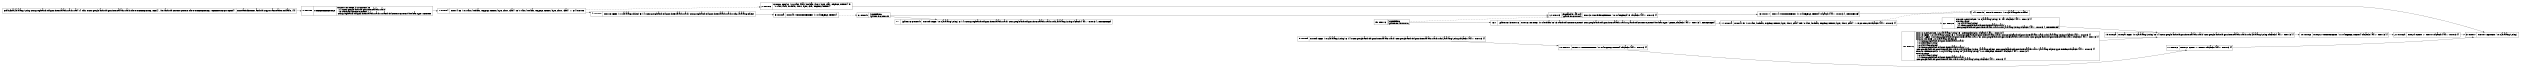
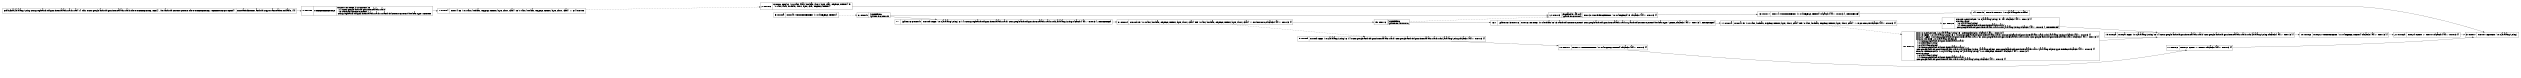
node "4: 0x0008": removed
edge "17: 0x001a" -> "14: 0x0015": now "17: 0x001a" -> "18: 0x001c"
node "8: 0x000d": added
